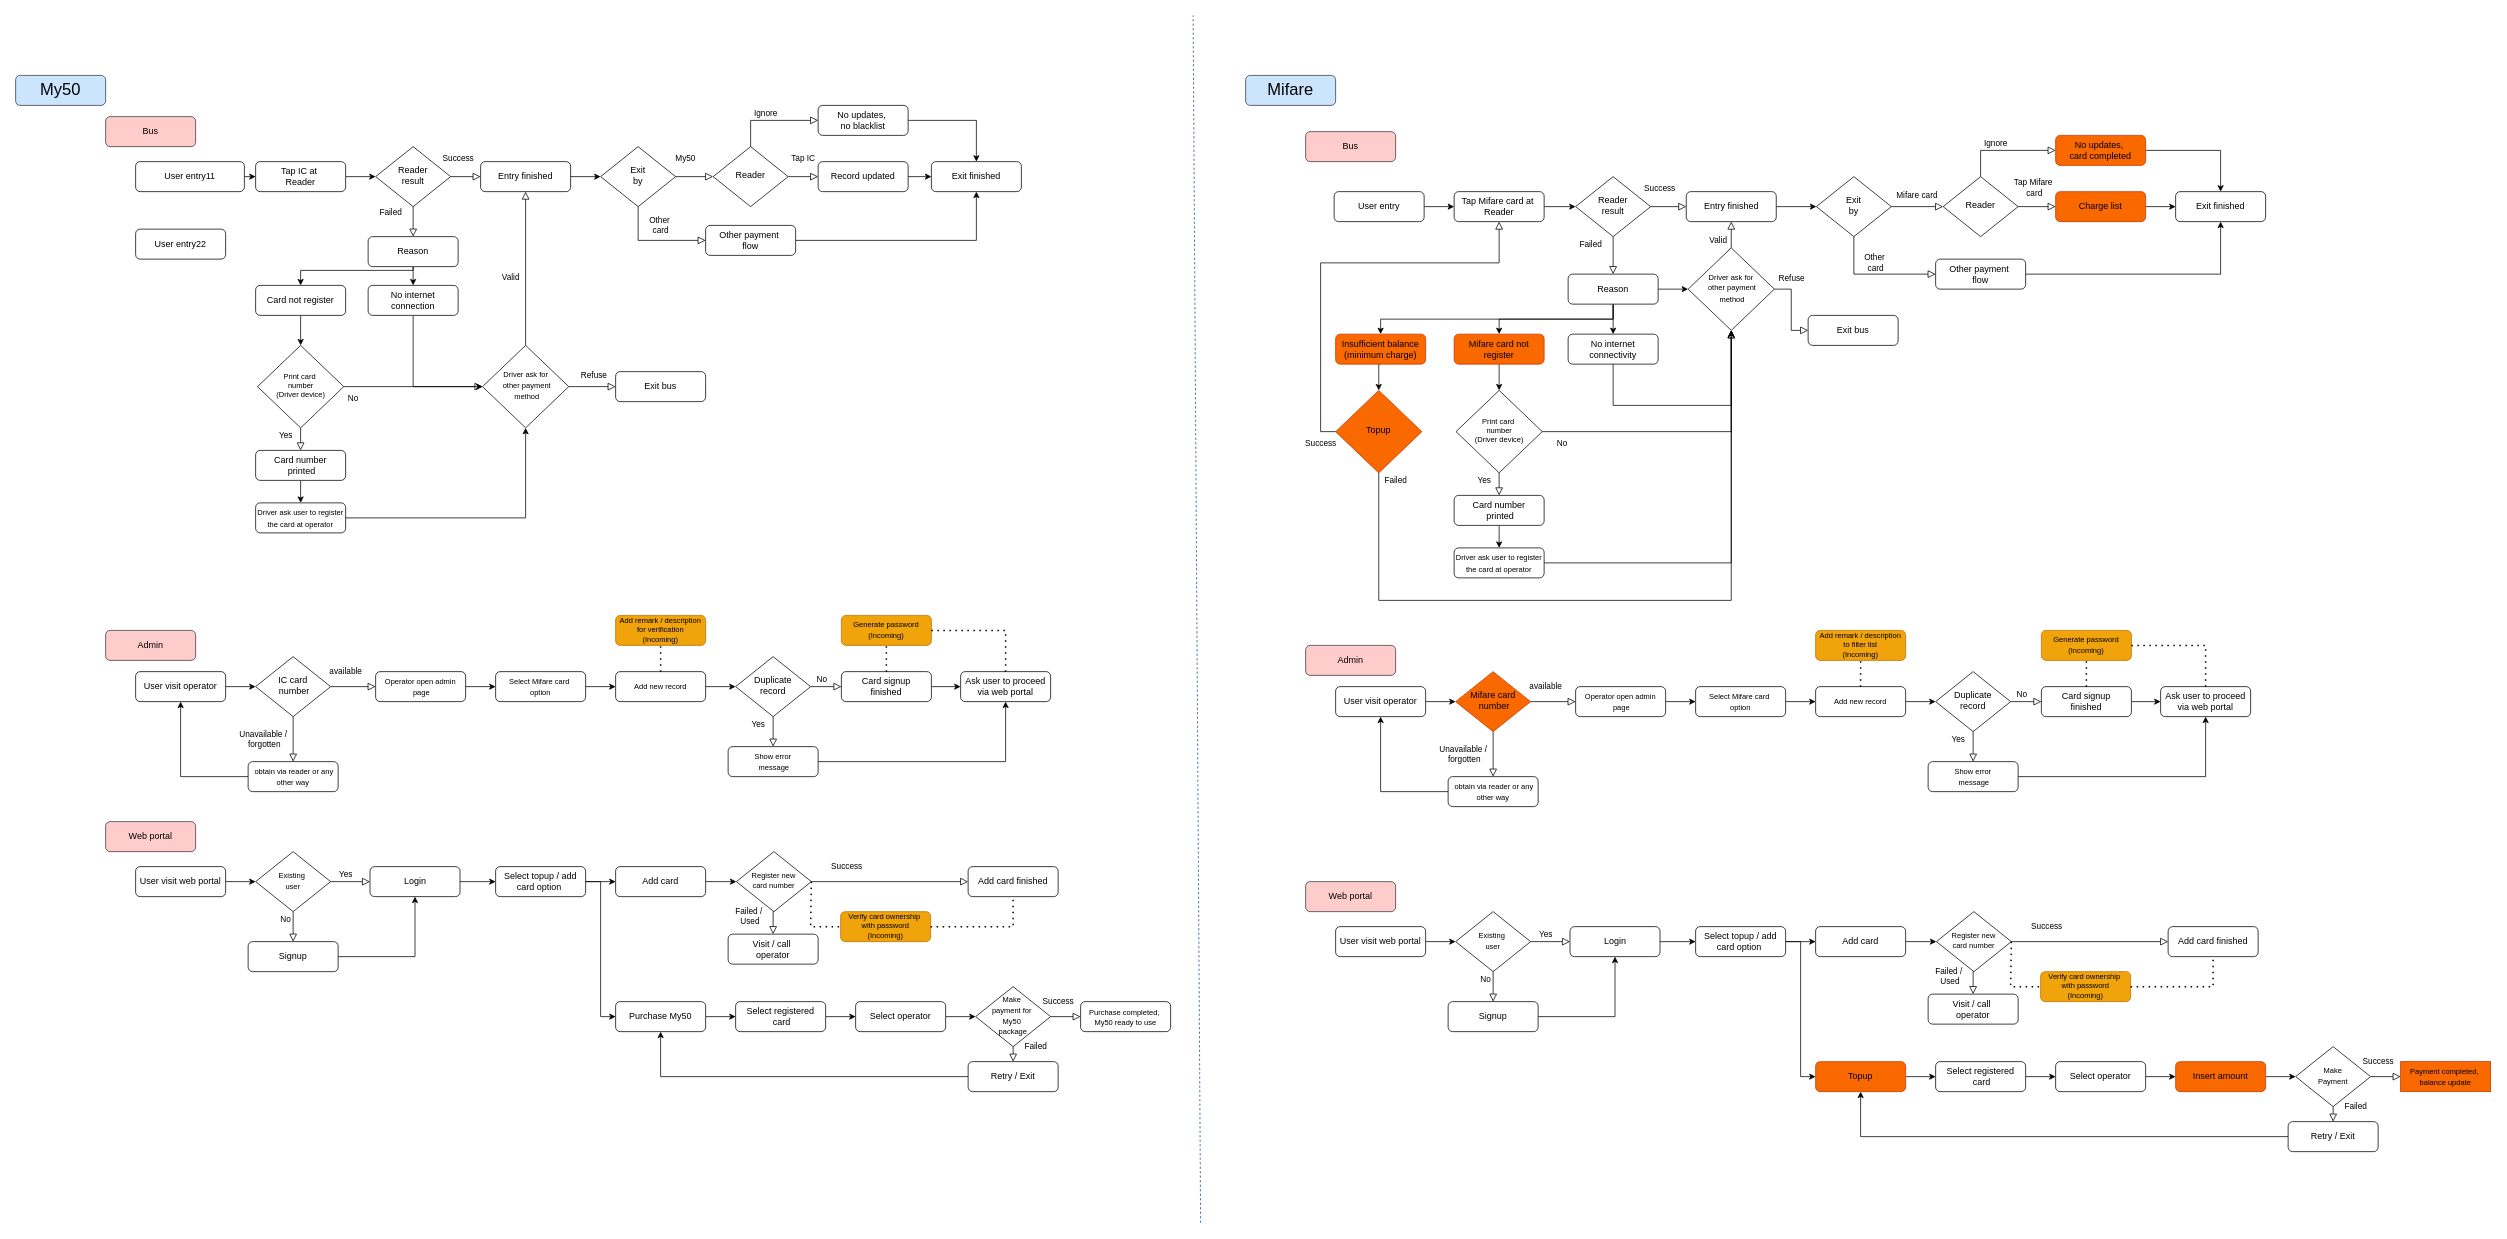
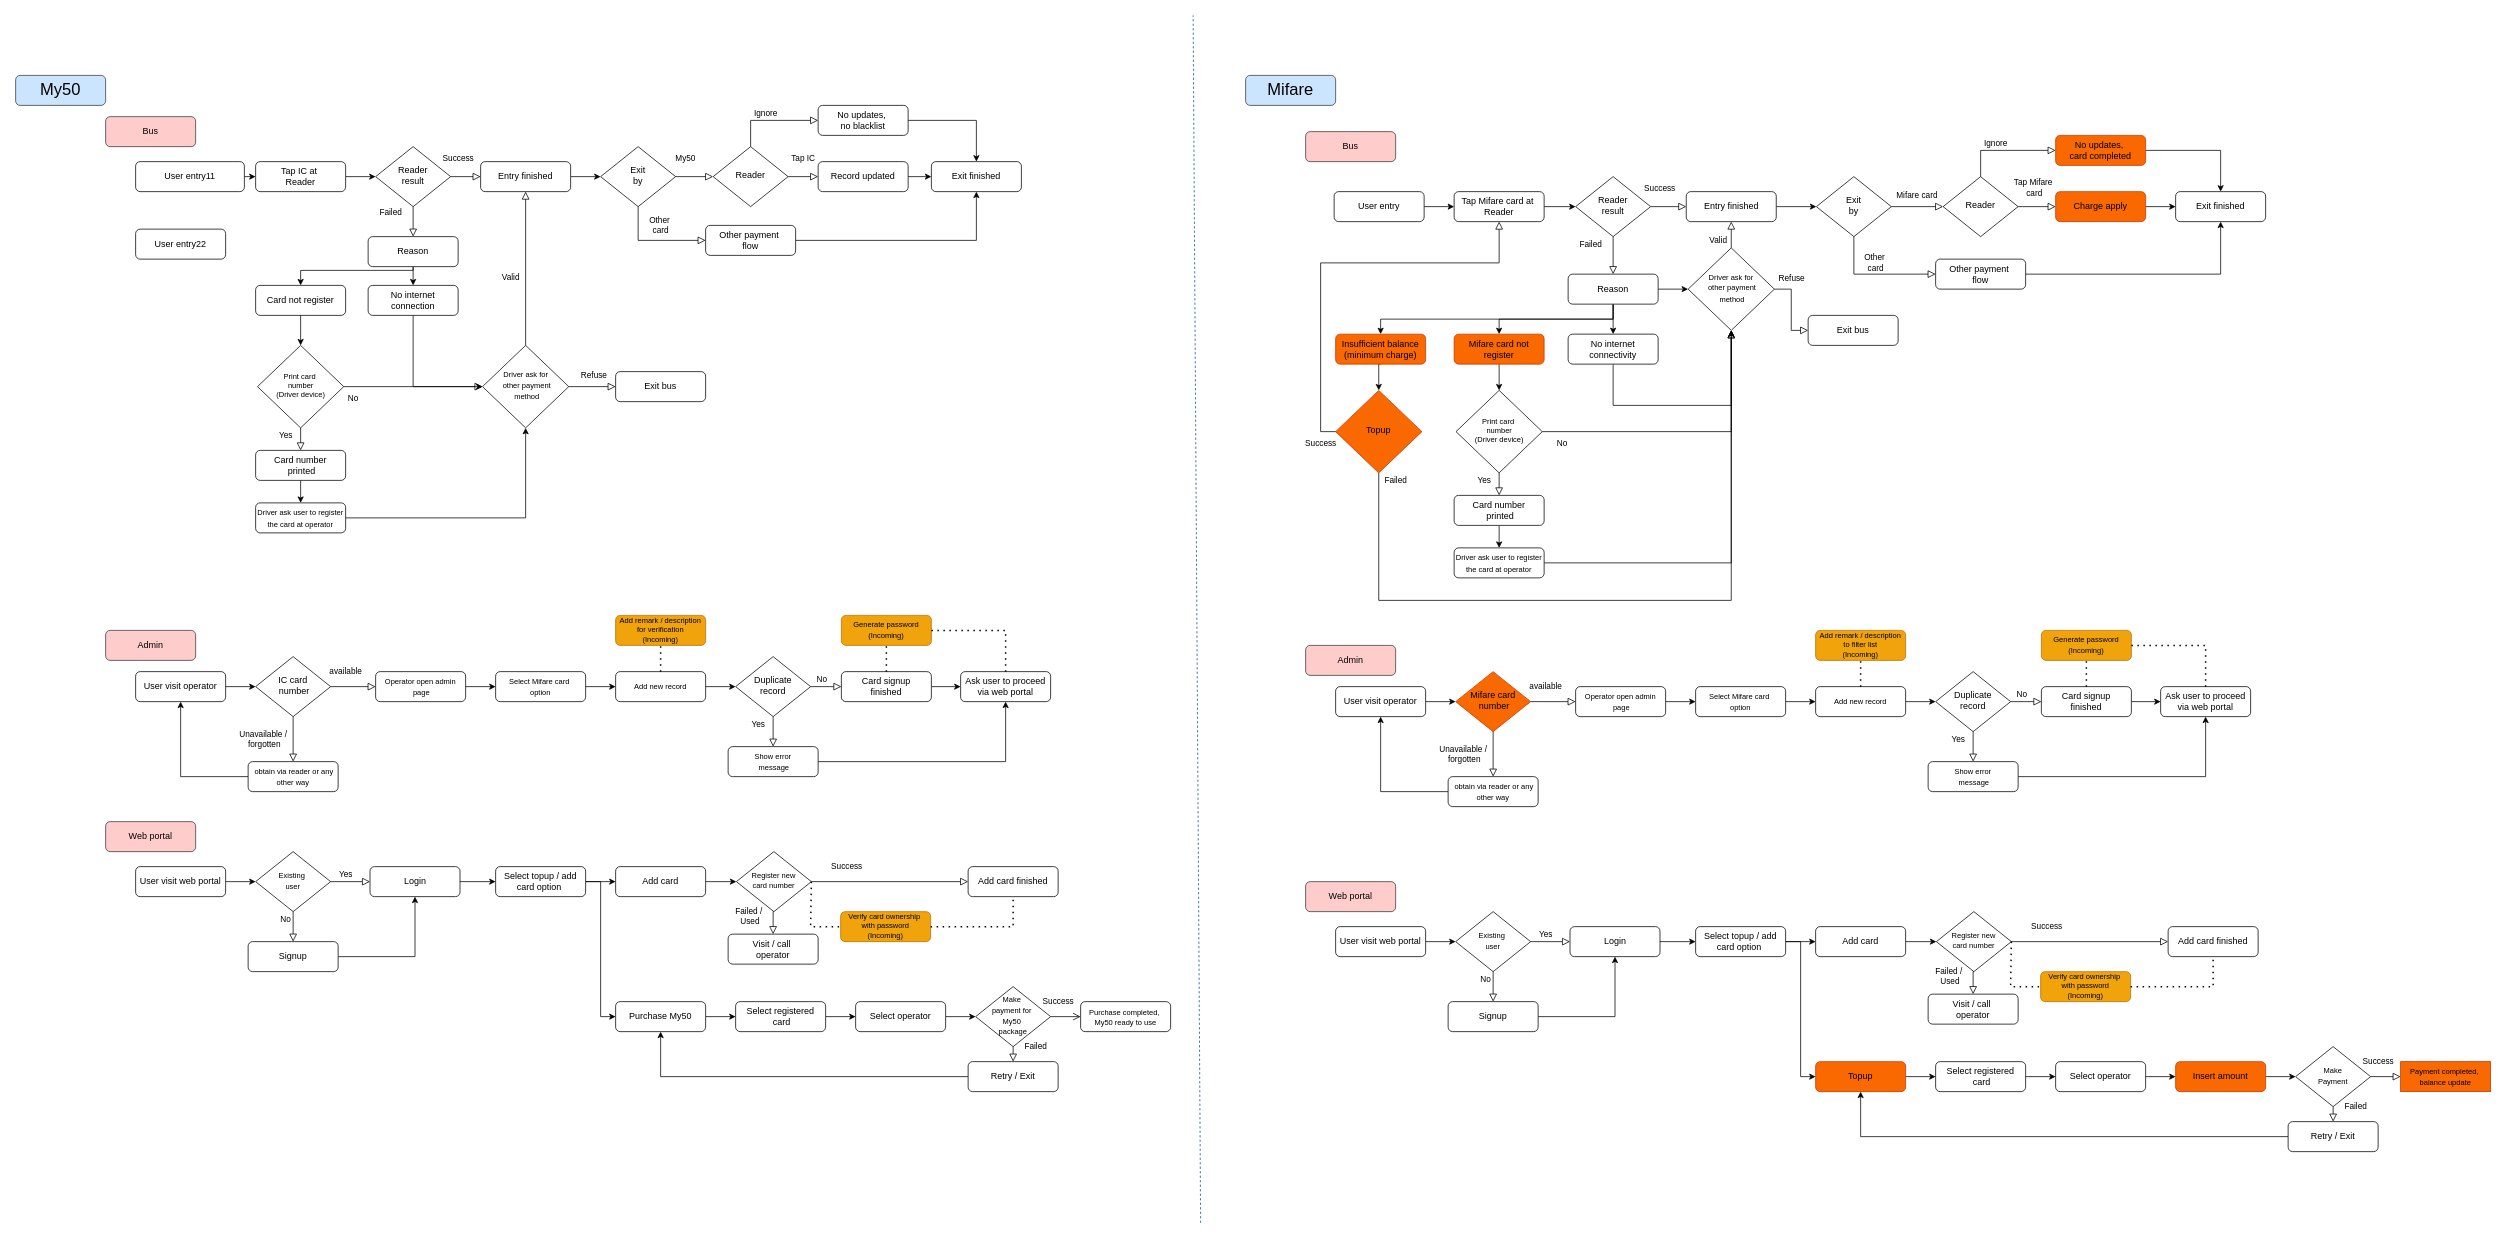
node "Charge list": label "Charge list" -> "Charge apply"
edge "Make payment for My50 package" -> "Purchase completed, My50 ready to use": arrowhead block -> open
